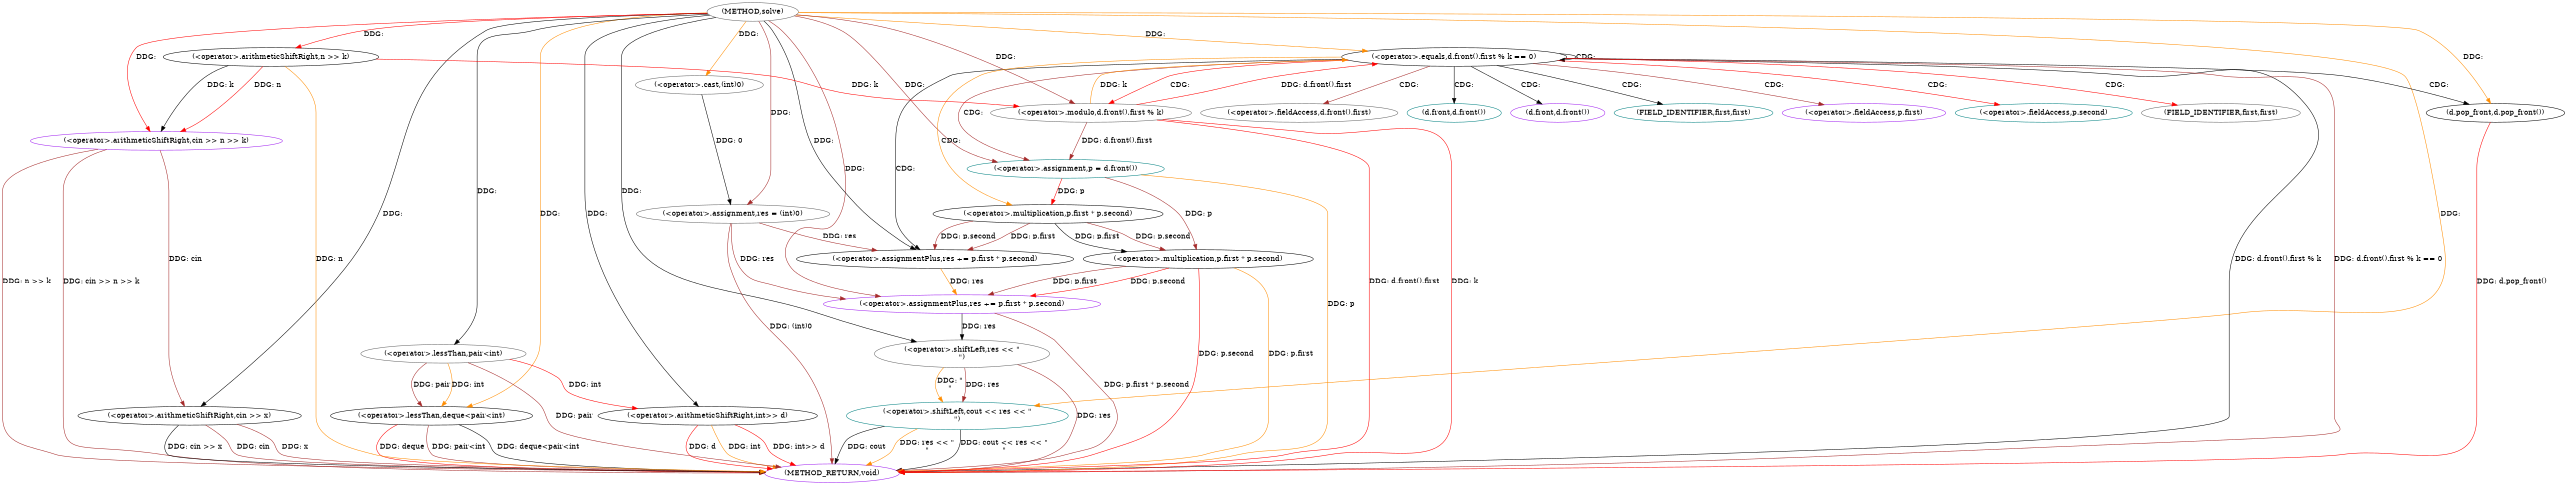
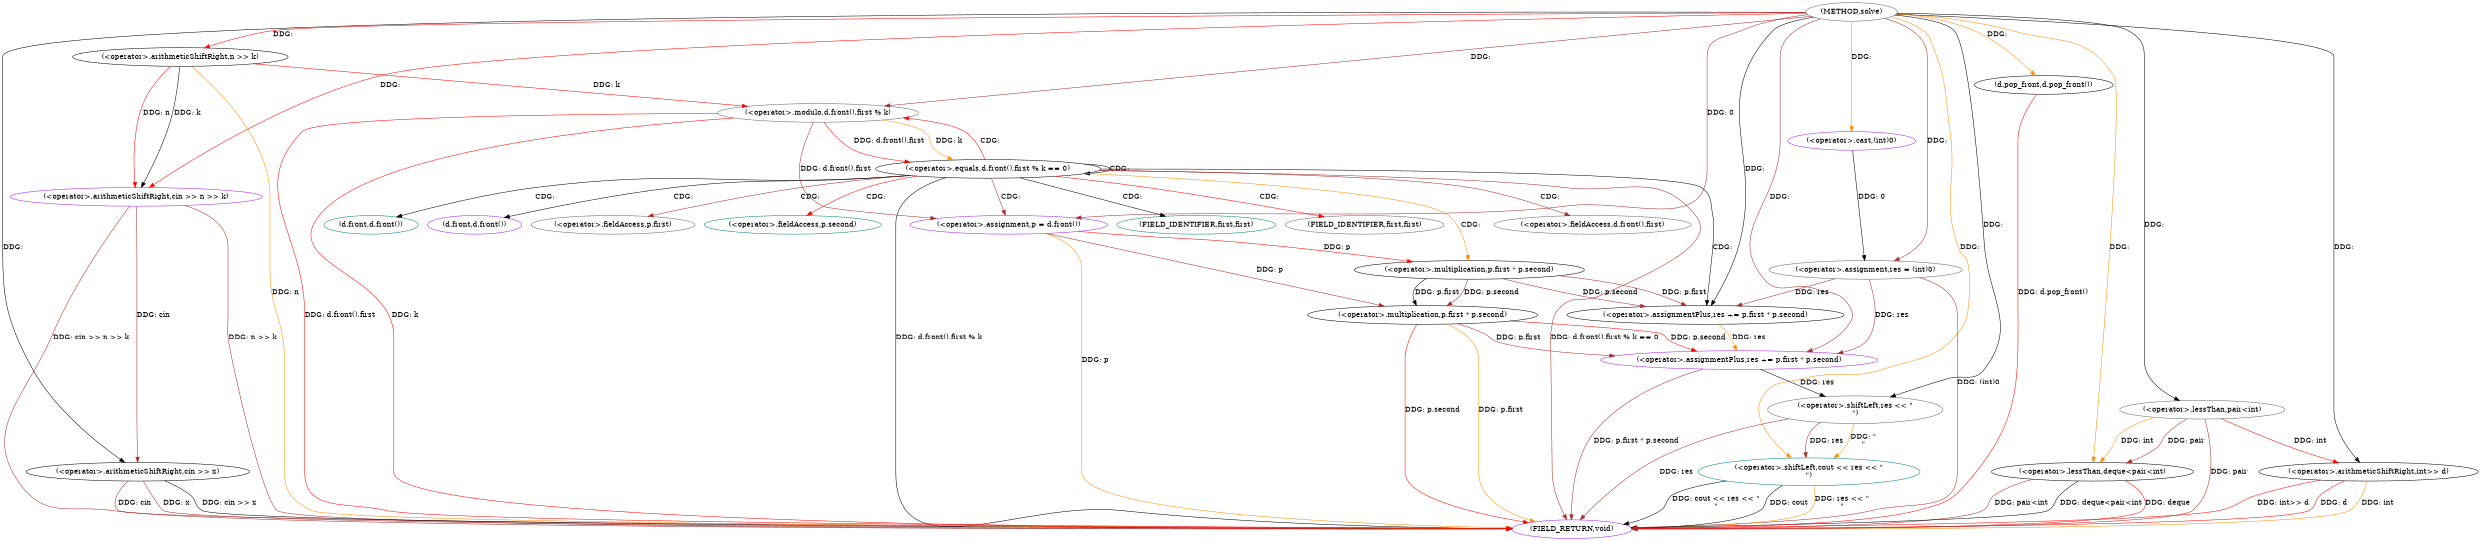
edge "(METHOD,solve)" -> "(<operator>.equals,d.front().first % k == 0)": removed, label "DDG:"
edge "(<operator>.equals,d.front().first % k == 0)" -> "(d.pop_front,d.pop_front())": removed, label "CDG:"
node "(<operator>.cast,(int)0)": color gray40 -> purple
edge "(METHOD,solve)" -> "(<operator>.assignment,p = d.front())": label "DDG: " -> "DDG: 0"
node "(<operator>.fieldAccess,p.first)": color purple -> gray40
node "(<operator>.assignment,p = d.front())": color teal -> purple
node "(METHOD_RETURN,void)": label "(METHOD_RETURN,void)" -> "(FIELD_RETURN,void)"
